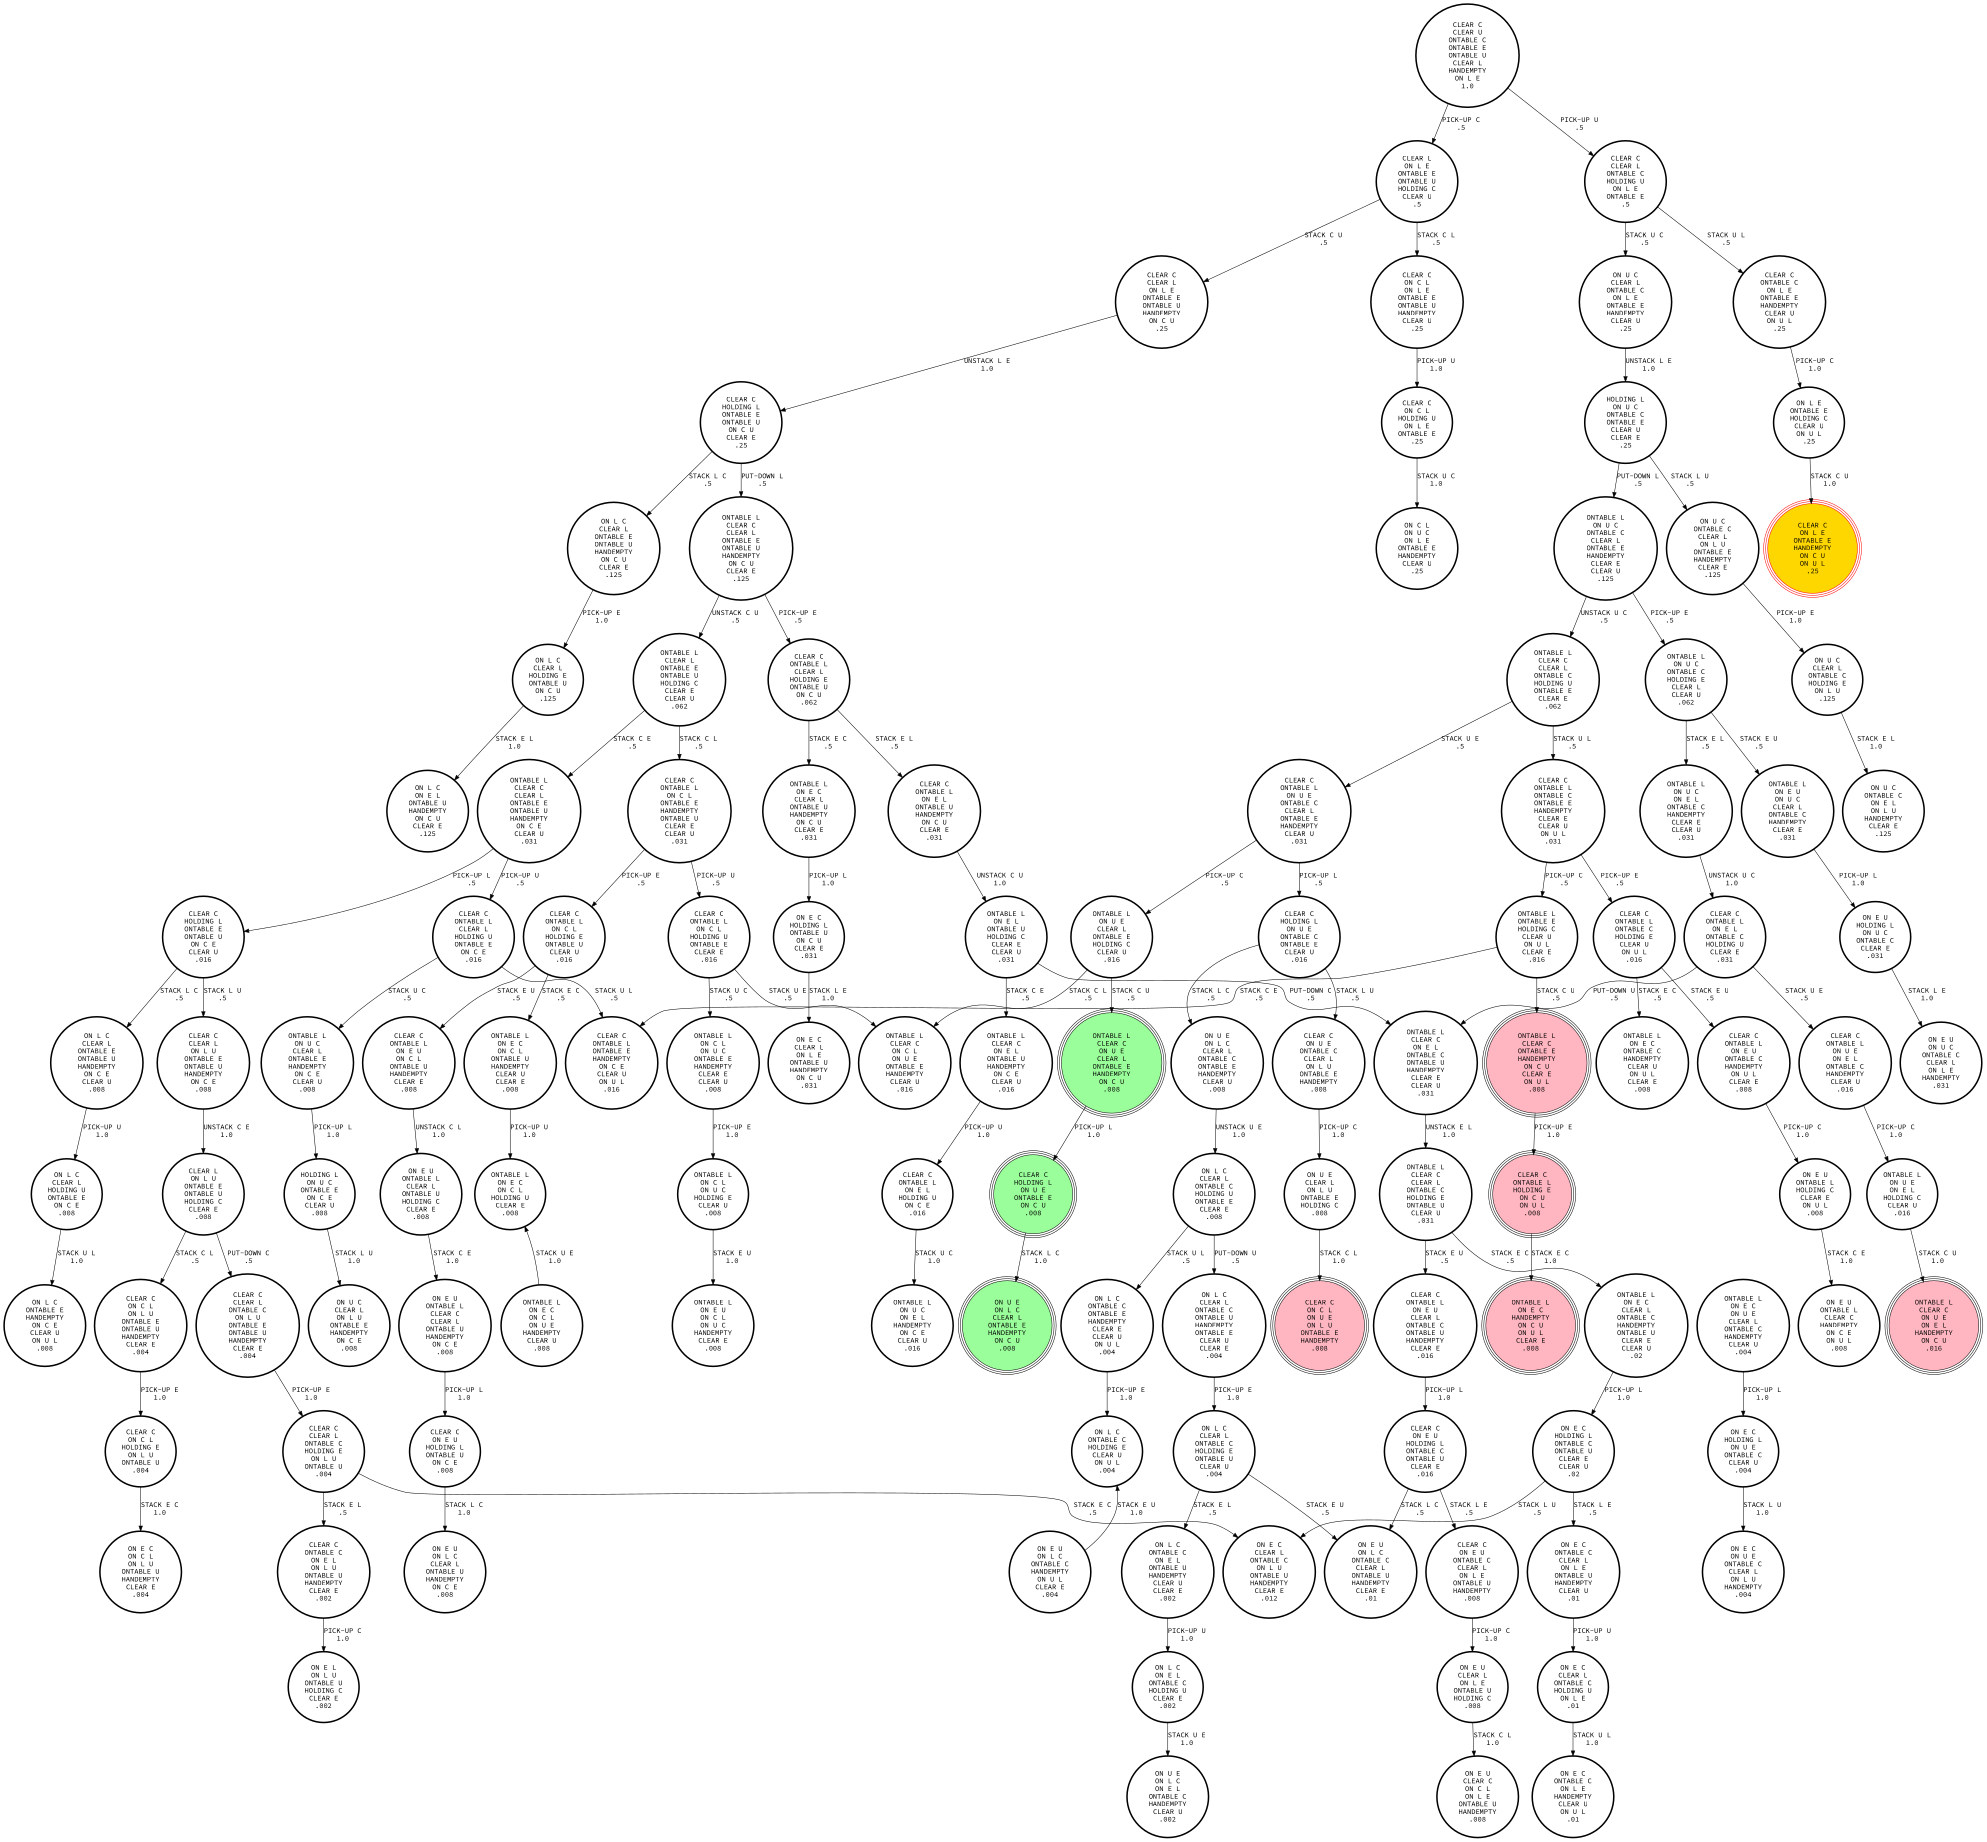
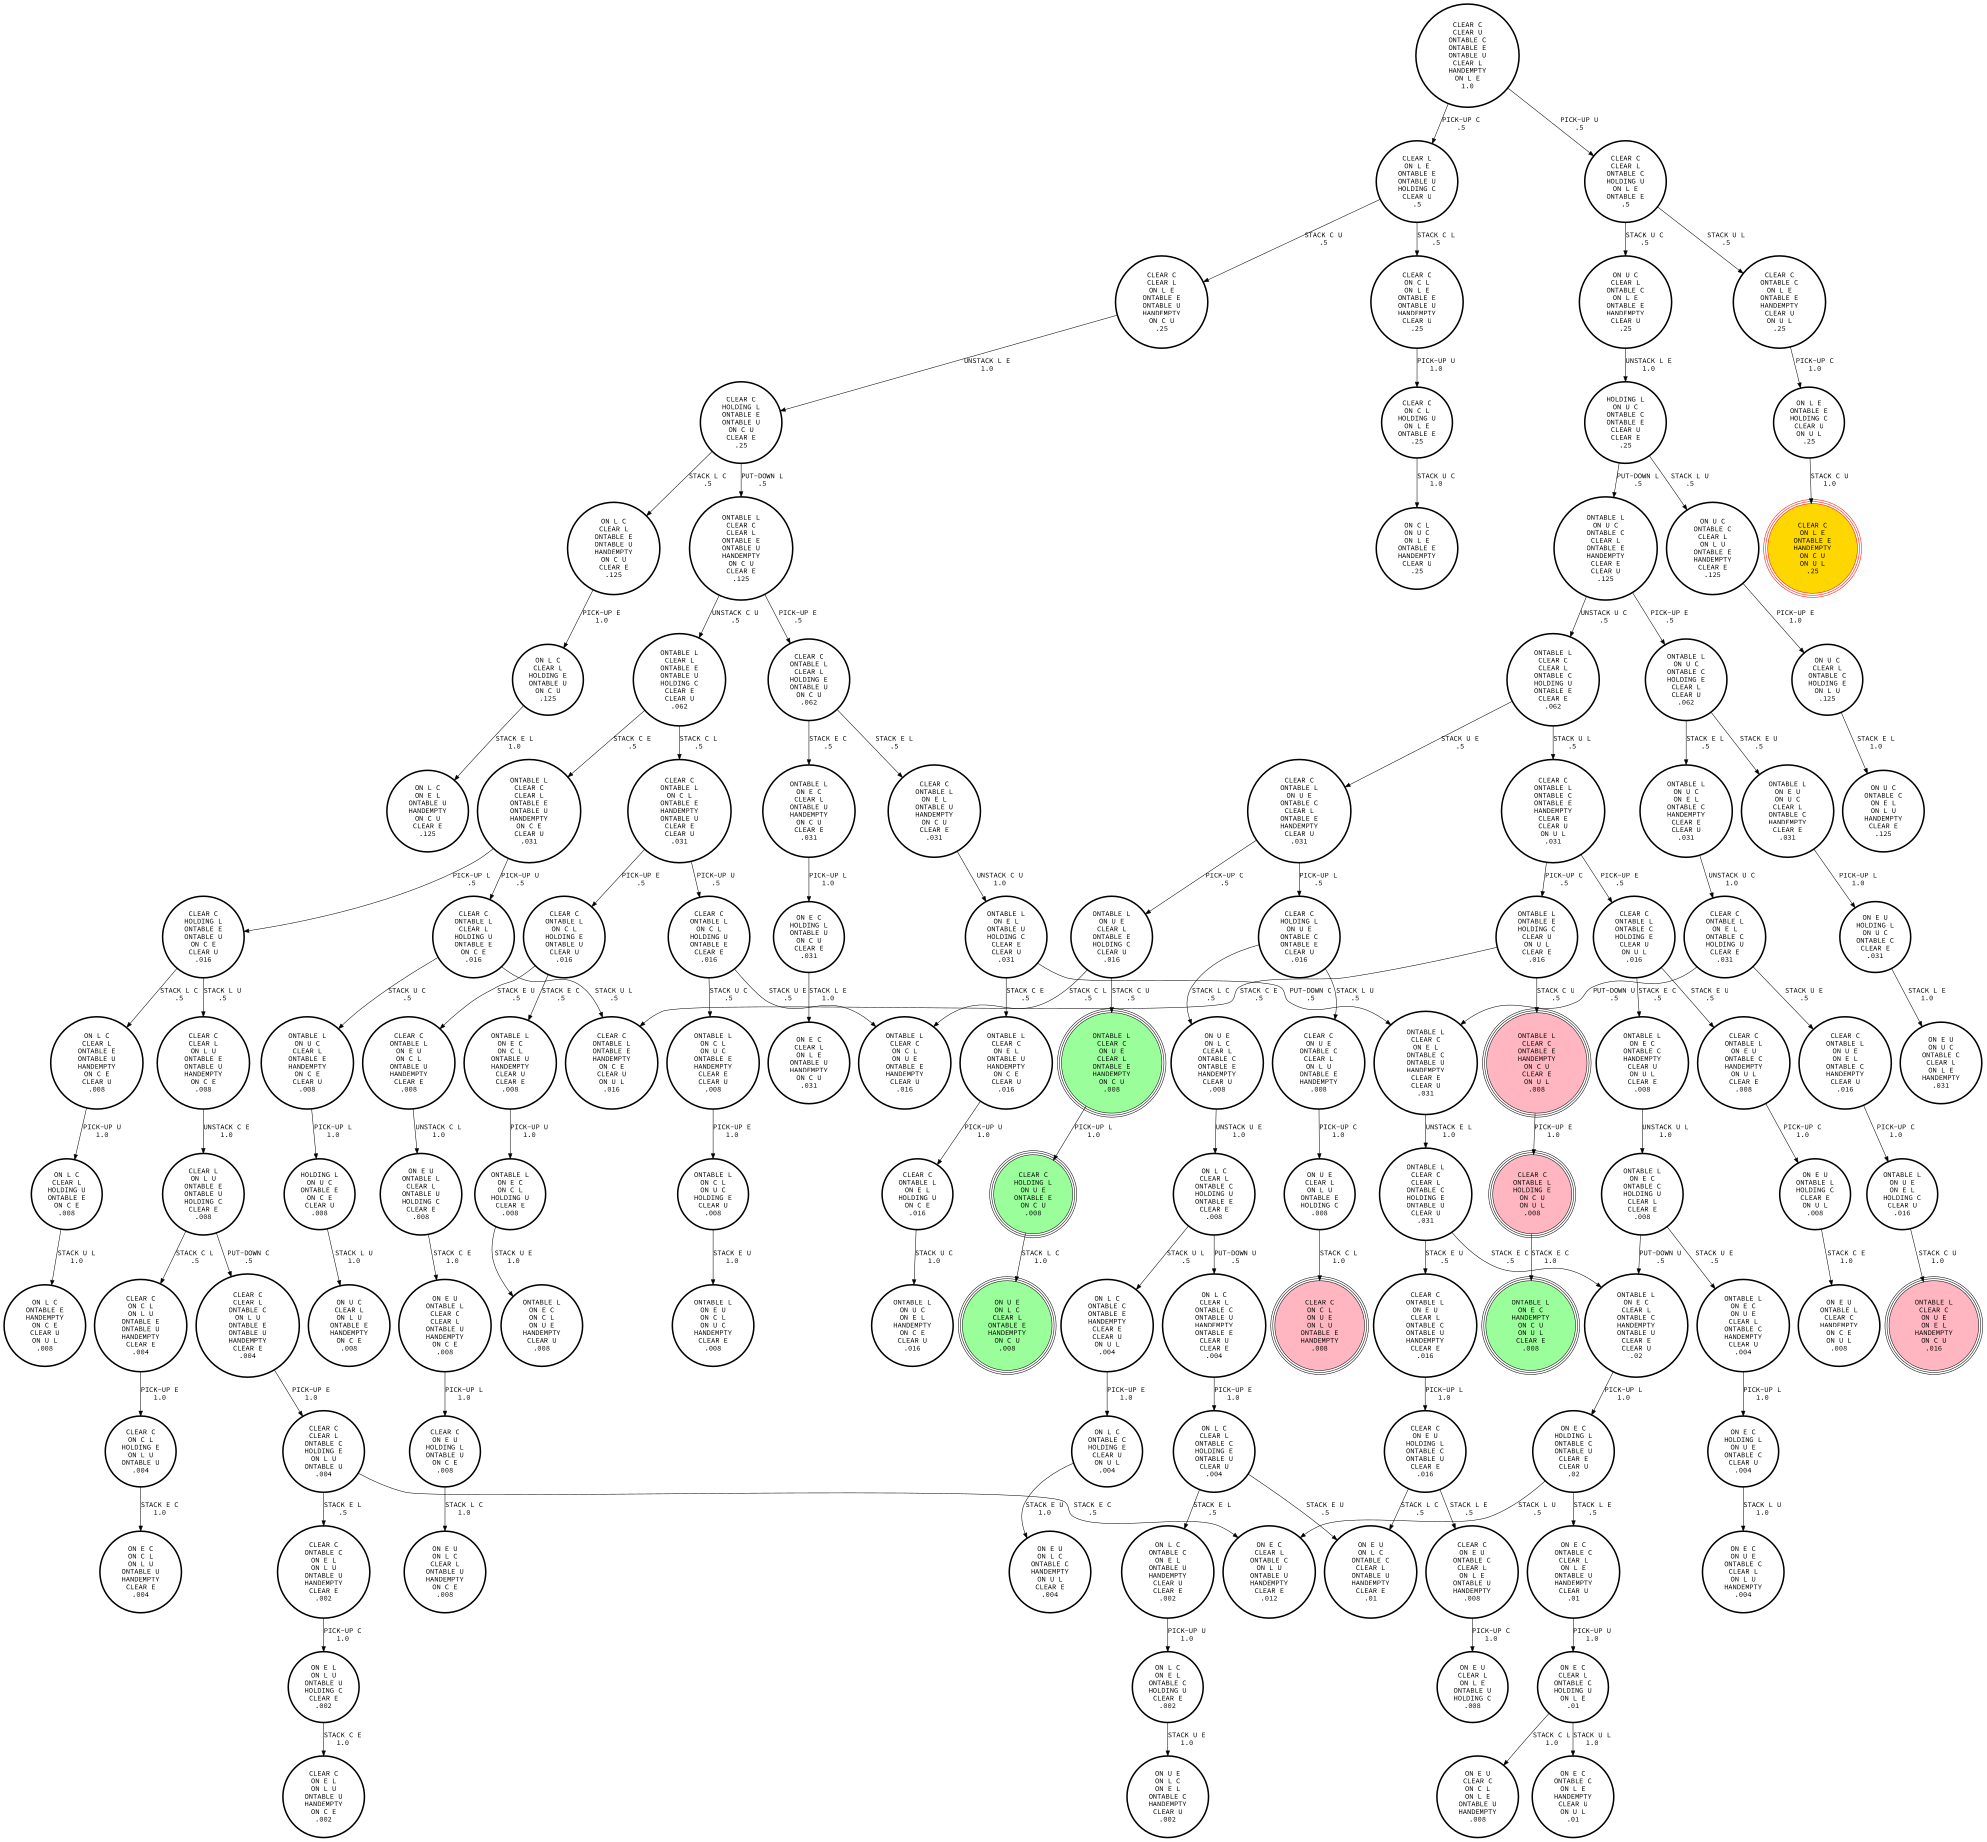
node "ONTABLE L ON E C ONTABLE C HOLDING U CLEAR L CLEAR E .008": added
edge "ONTABLE L ON E C ON C L ON U E HANDEMPTY CLEAR U .008" -> "ONTABLE L ON E C ON C L HOLDING U CLEAR E .008": reversed
node "ONTABLE L ON E C HANDEMPTY ON C U ON U L CLEAR E .008": fillcolor lightpink -> palegreen1
edge "ON E U ON L C ONTABLE C HANDEMPTY ON U L CLEAR E .004" -> "ON L C ONTABLE C HOLDING E CLEAR U ON U L .004": reversed
edge "ON E U CLEAR L ON L E ONTABLE U HOLDING C .008" -> "ON E U CLEAR C ON C L ON L E ONTABLE U HANDEMPTY .008": now "ON E C CLEAR L ONTABLE C HOLDING U ON L E .01" -> "ON E U CLEAR C ON C L ON L E ONTABLE U HANDEMPTY .008"
node "CLEAR C ON E L ON L U ONTABLE U HANDEMPTY ON C E .002": added
